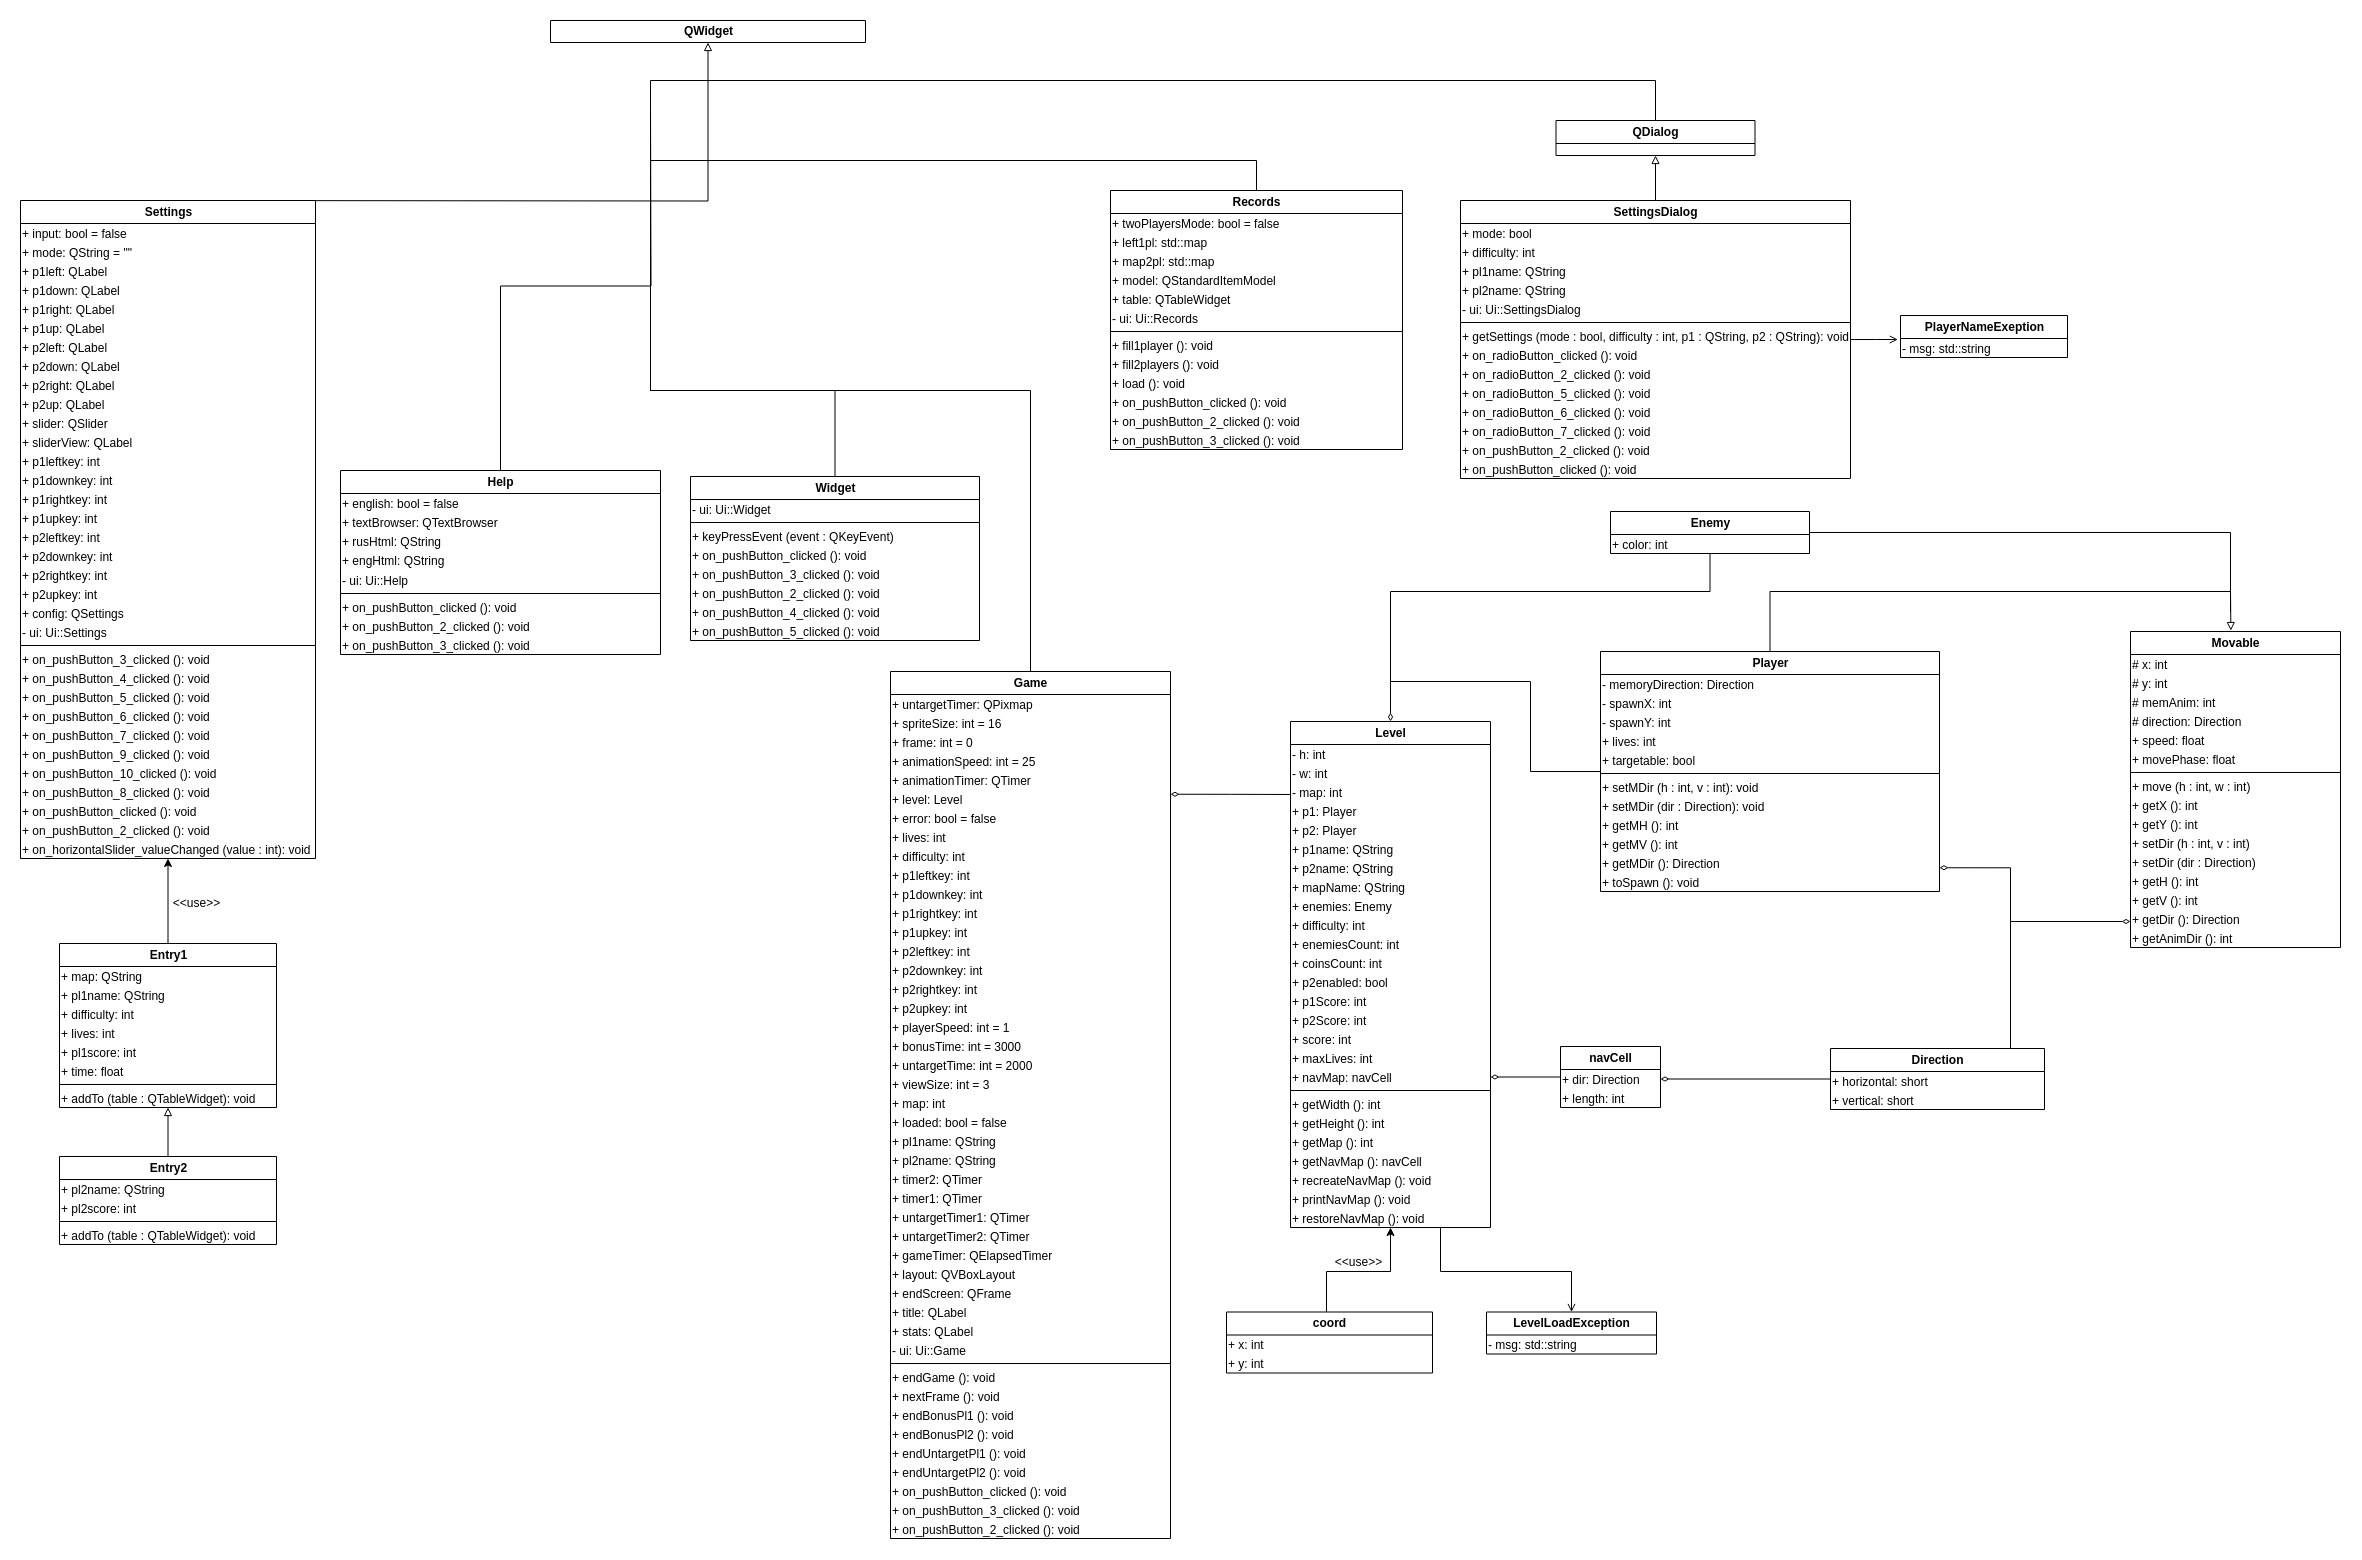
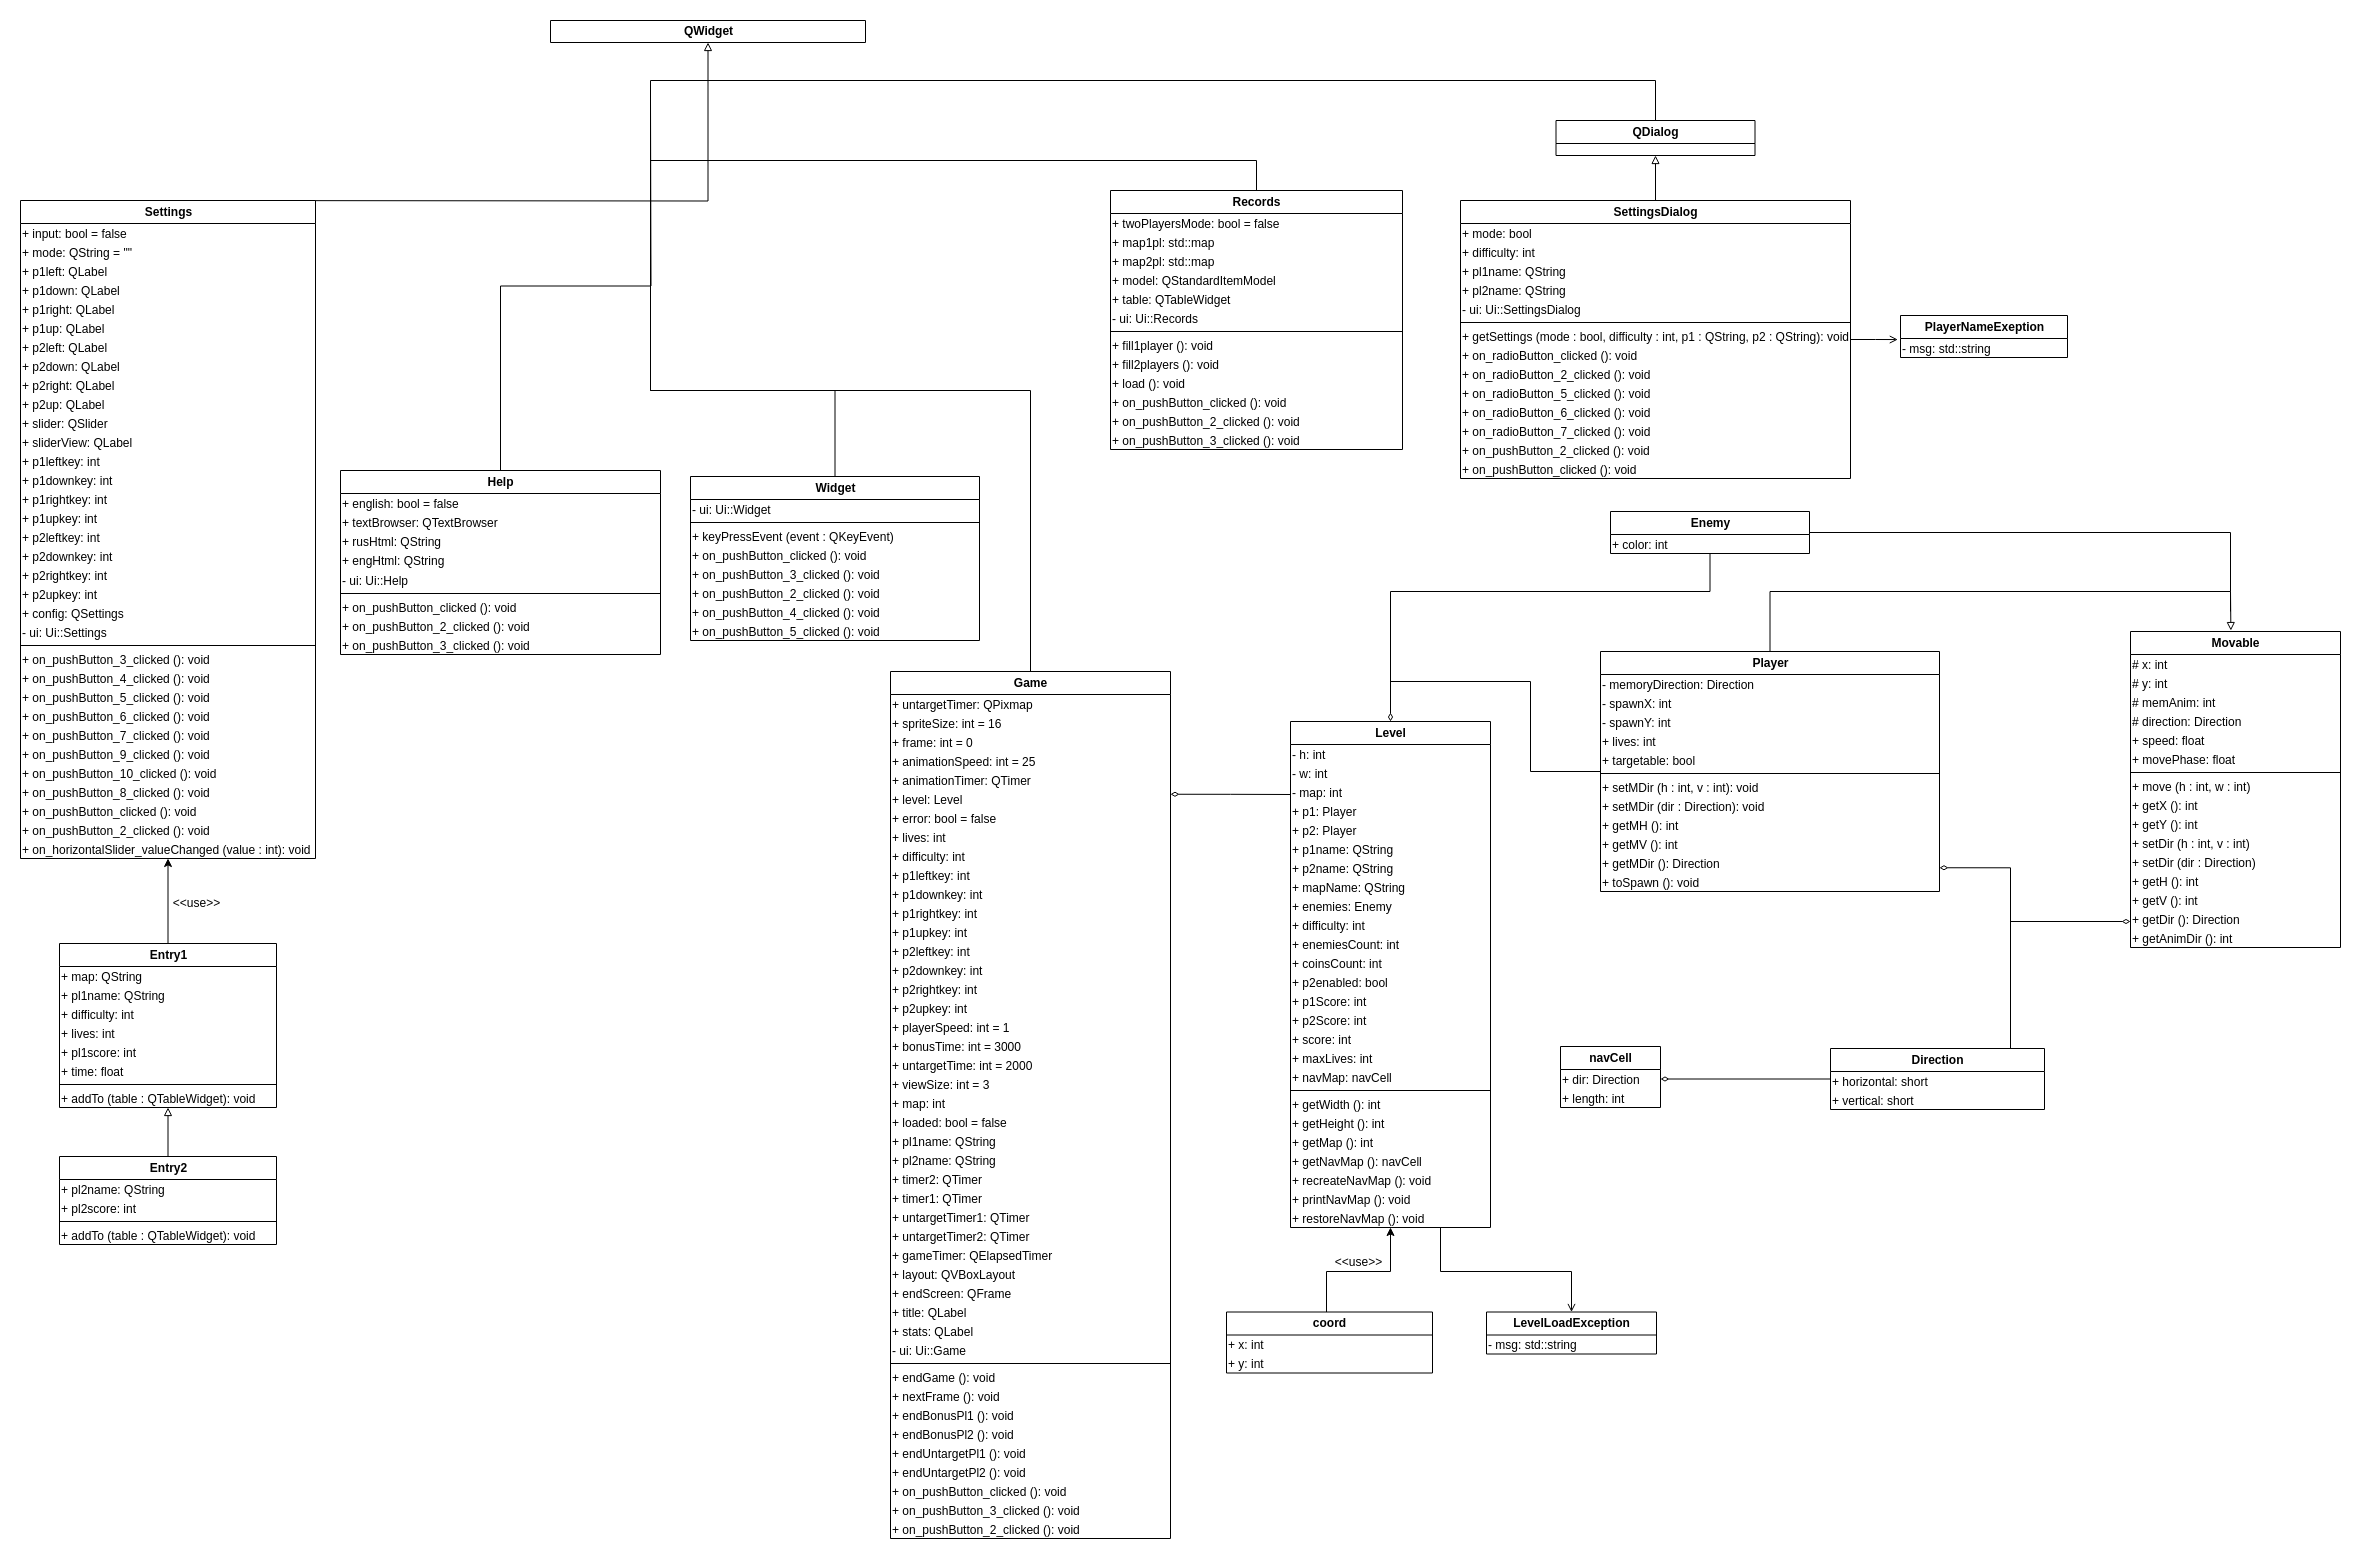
node "+ left1pl: std::map": label "+ left1pl: std::map" -> "+ map1pl: std::map"
edge "navCell" -> "+ navMap: navCell": removed
